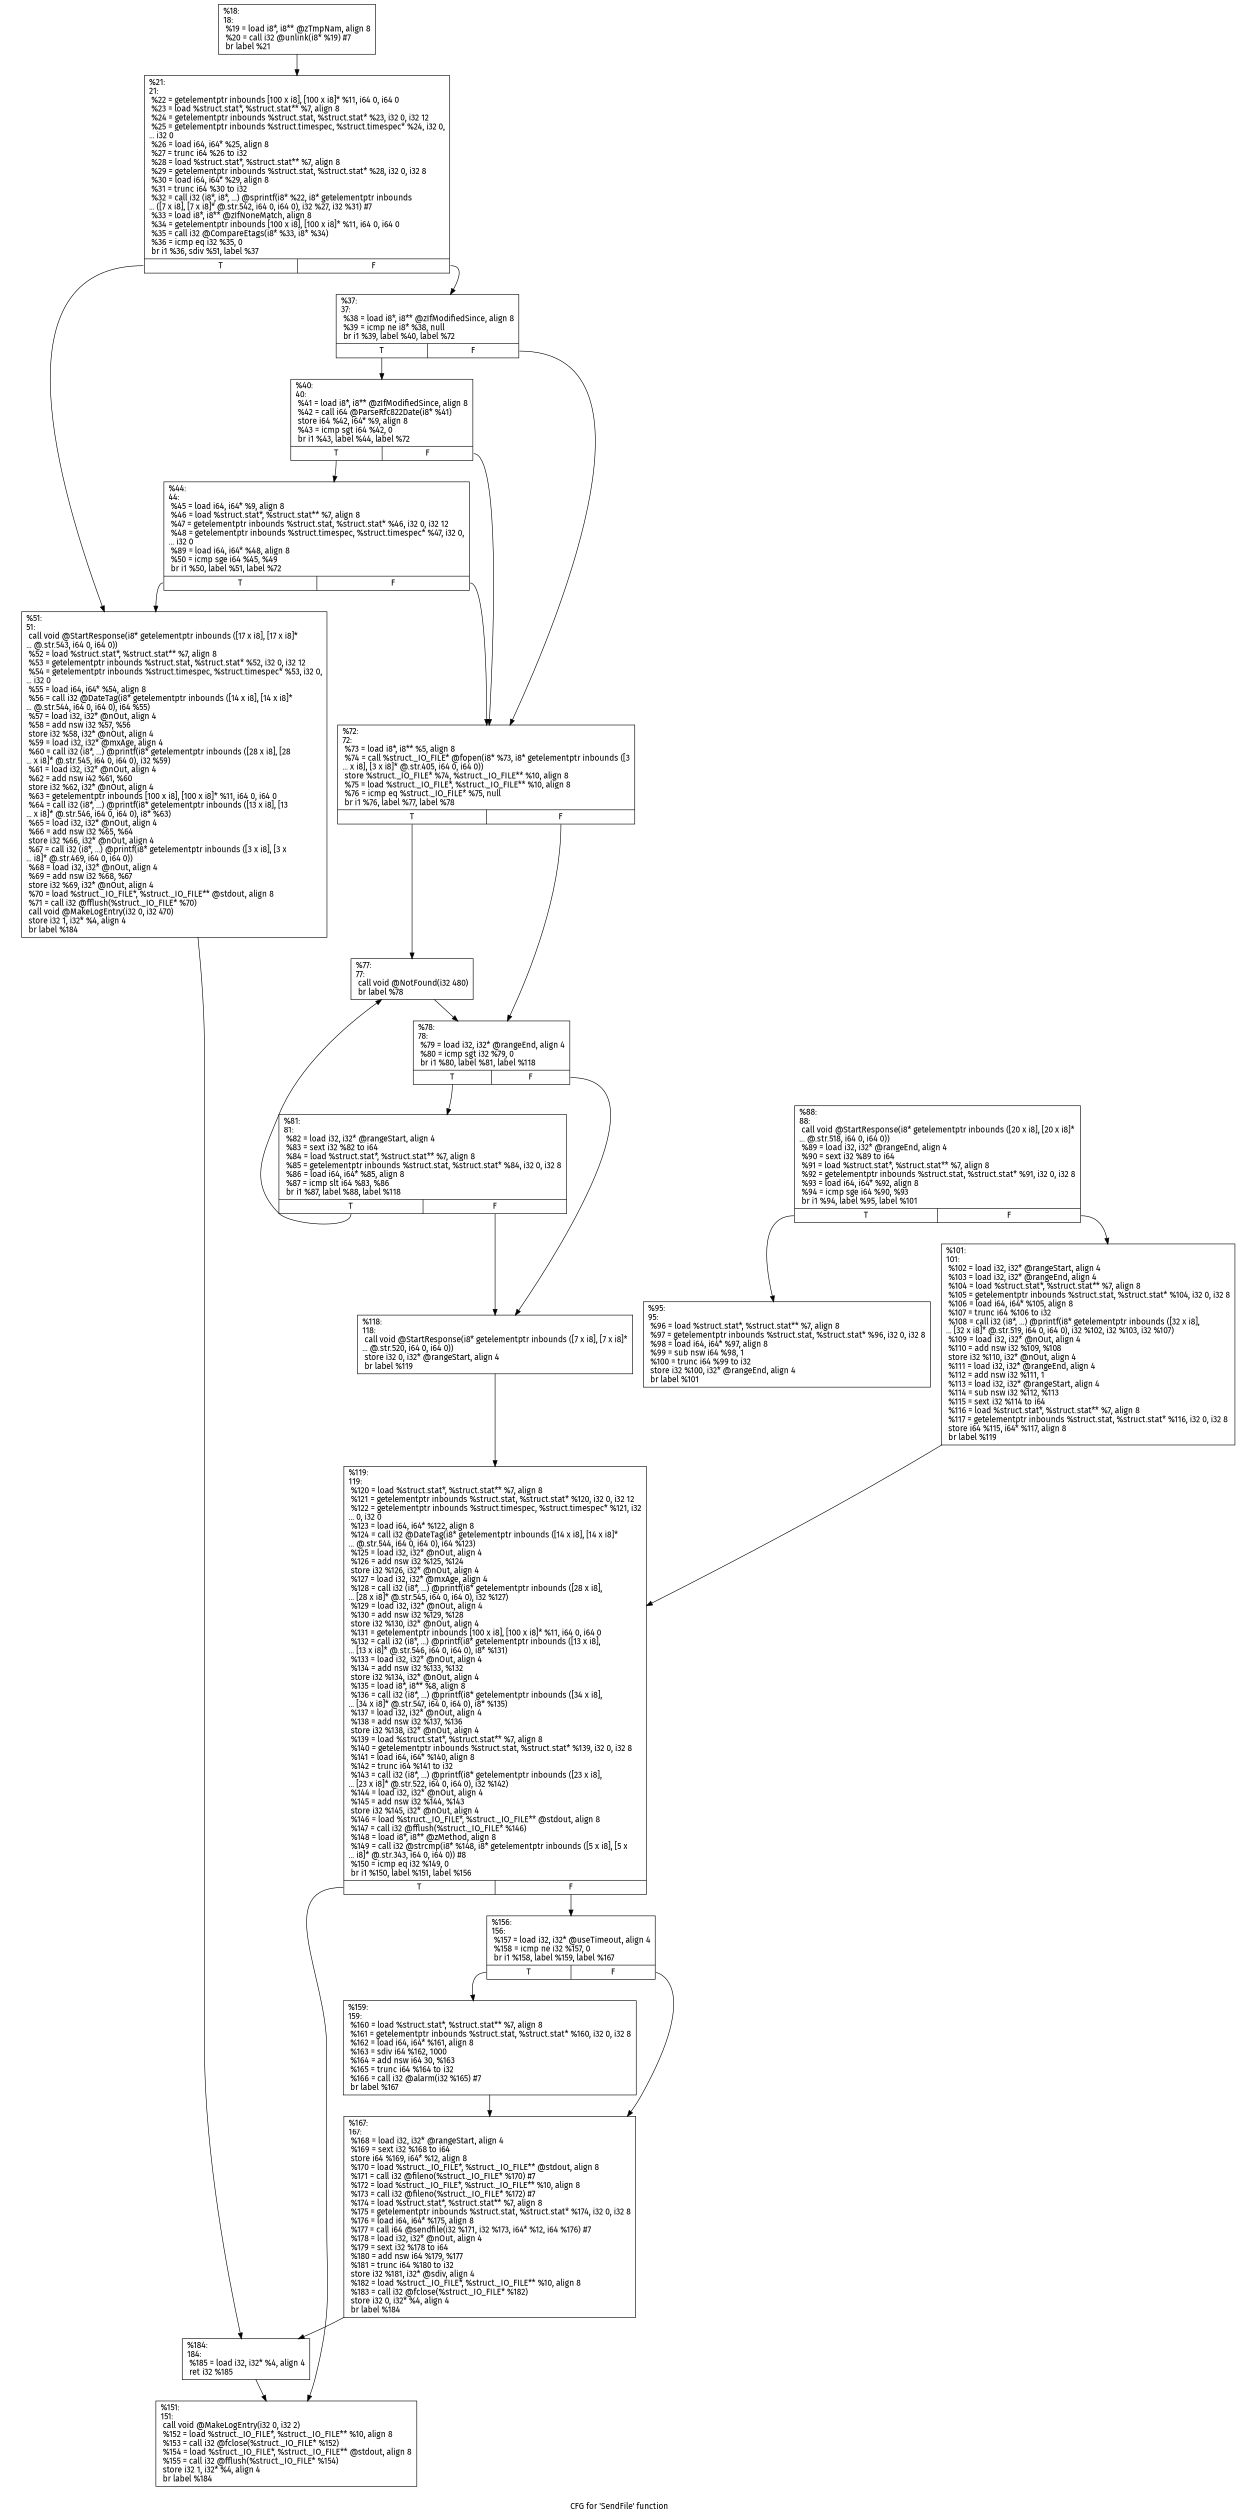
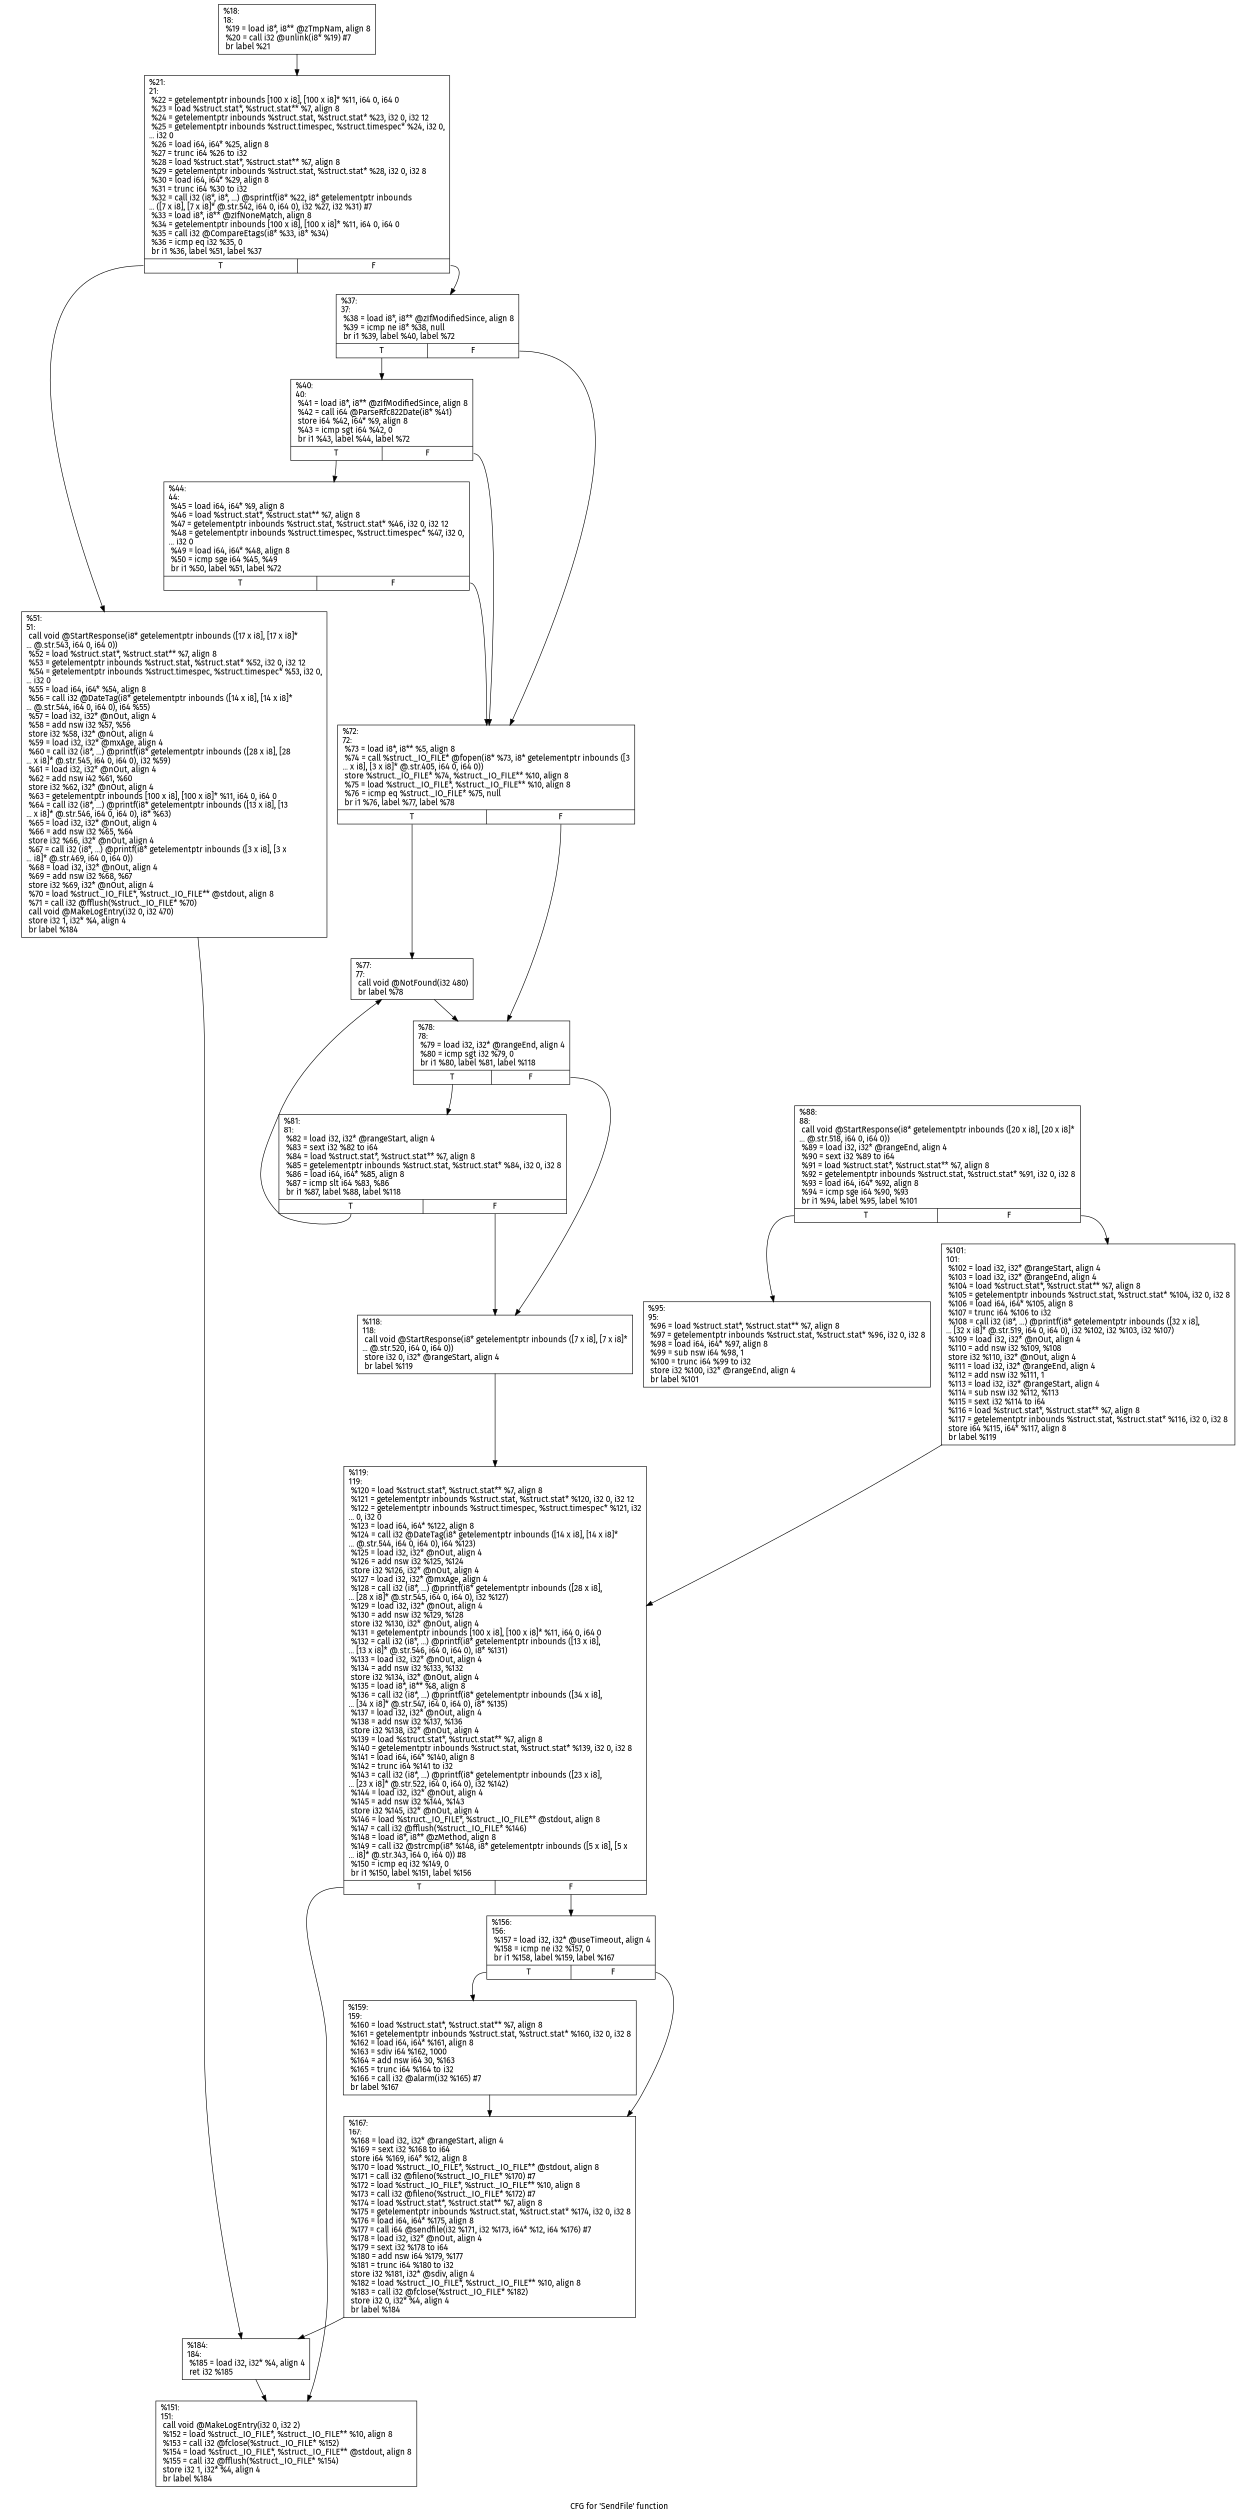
node "%21:": text "br i1 %36, sdiv %51, label %37" -> "br i1 %36, label %51, label %37"
node "%44:": text "%89 = load i64, i64* %48, align 8" -> "%49 = load i64, i64* %48, align 8"
edge "%44:" -> "%51:": removed
